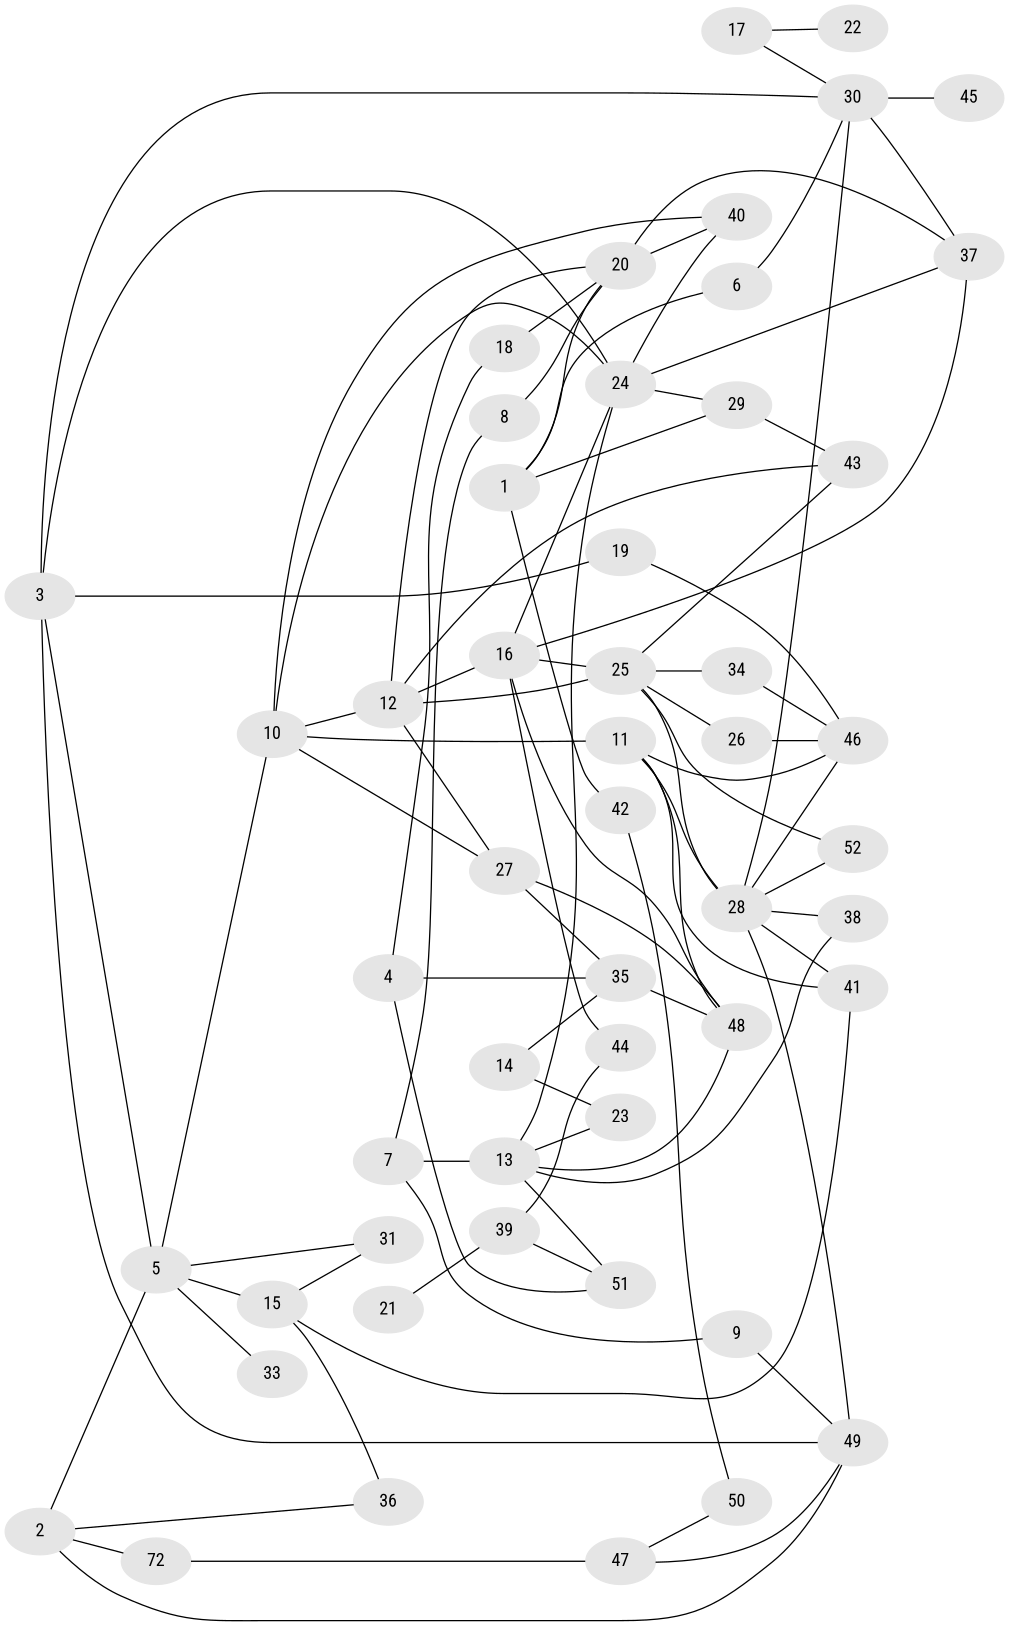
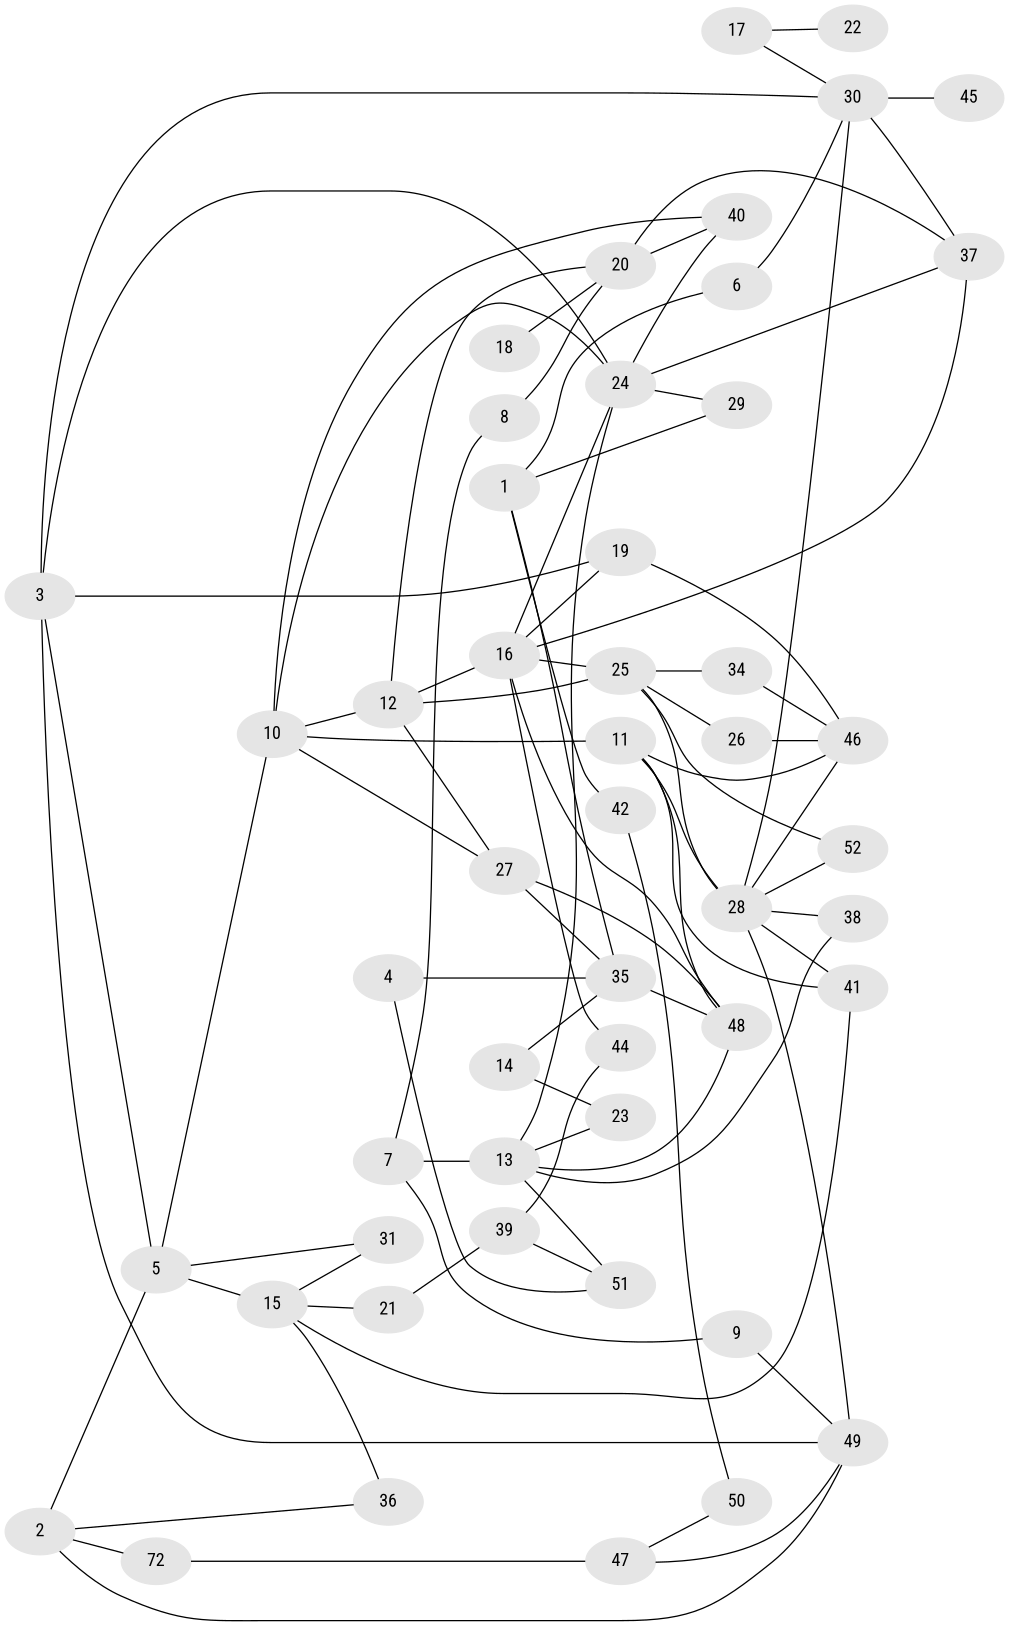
edge "20" -- "1": now "35" -- "1"
node "43": removed
edge "19" -- "16": added
edge "18" -- "4": removed
edge "15" -- "21": added
node "33": removed
